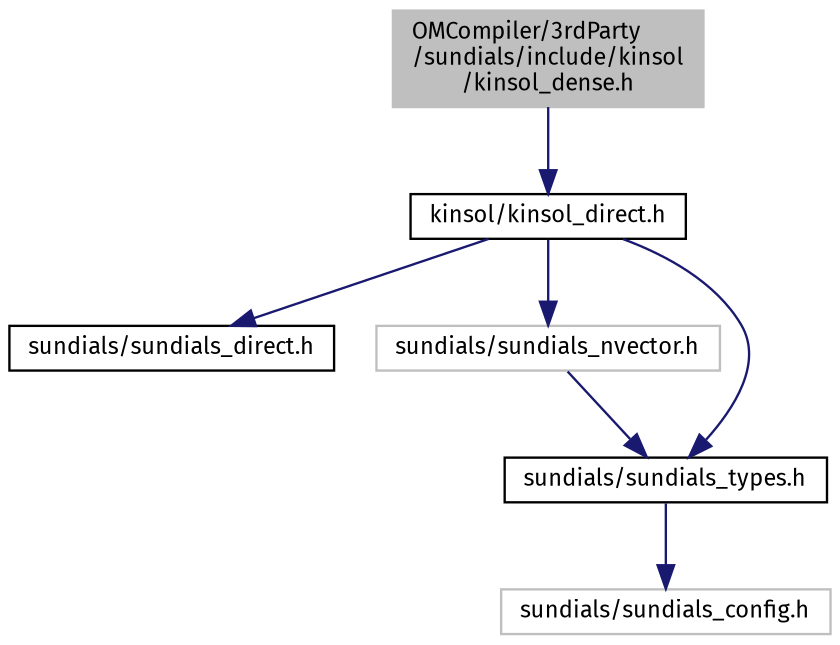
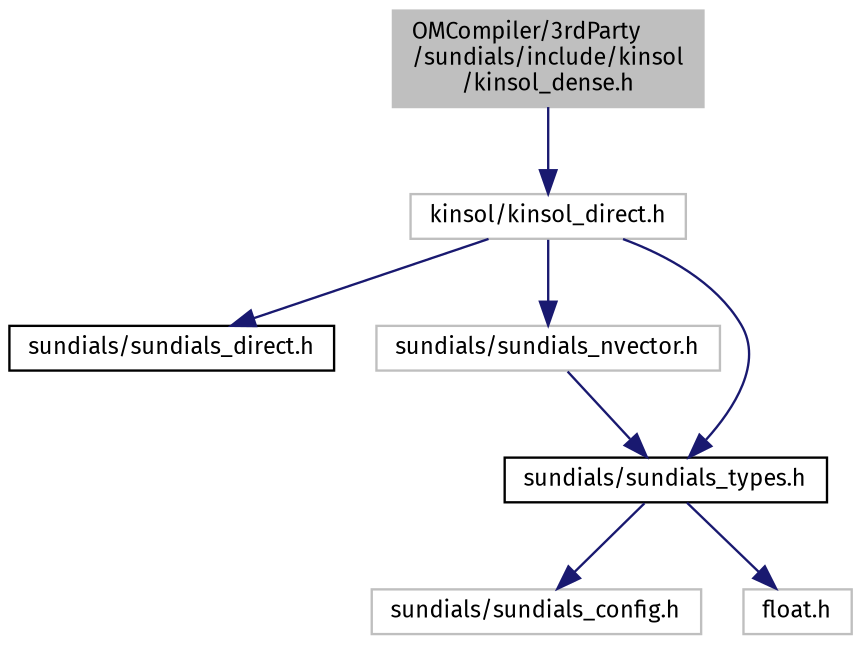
node "kinsol/kinsol_direct.h": color black -> grey75
node "float.h": added
